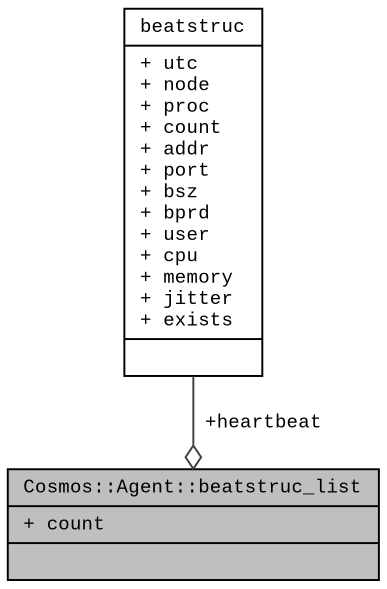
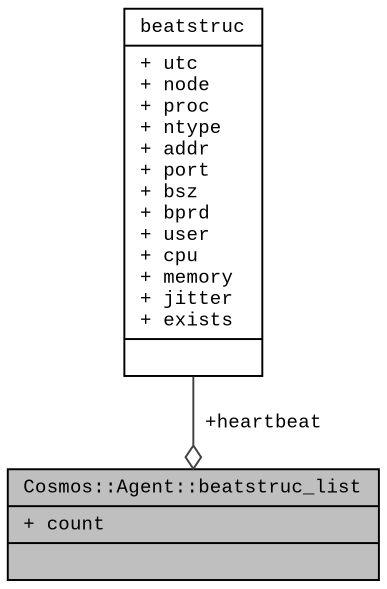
node "beatstruc": text "+ count" -> "+ ntype"
